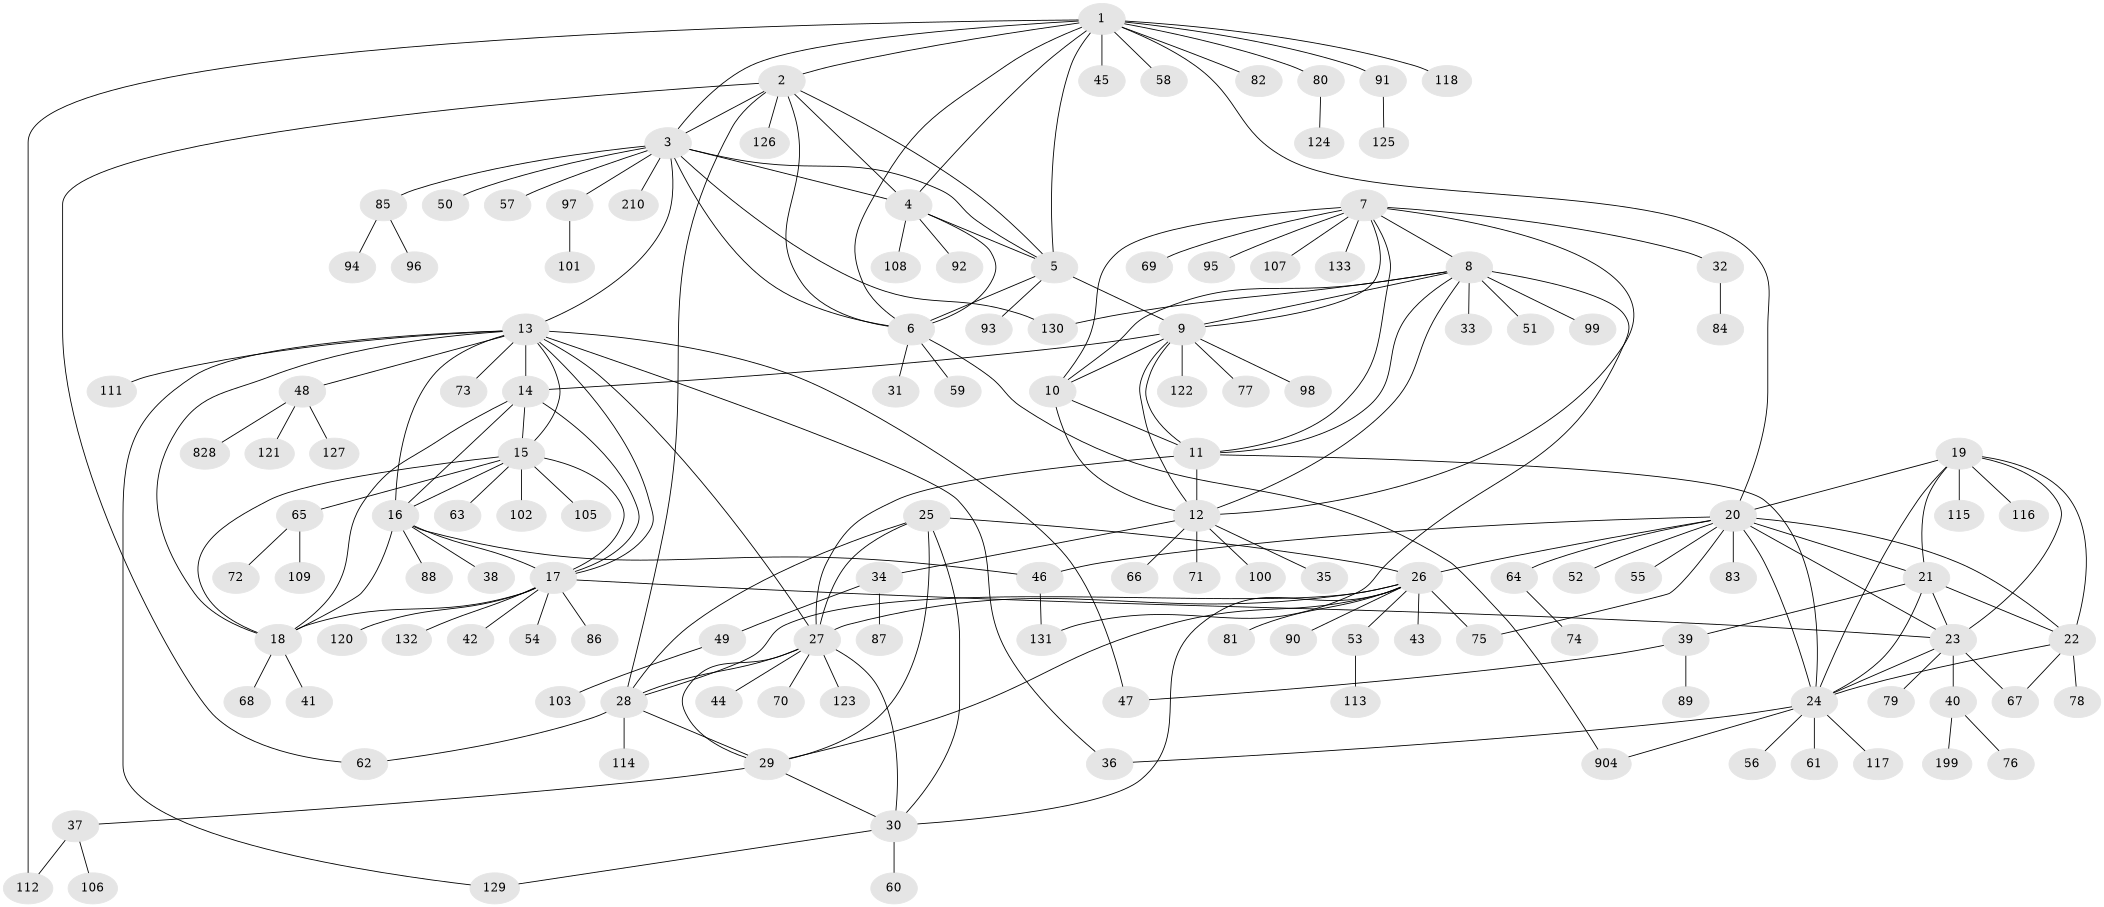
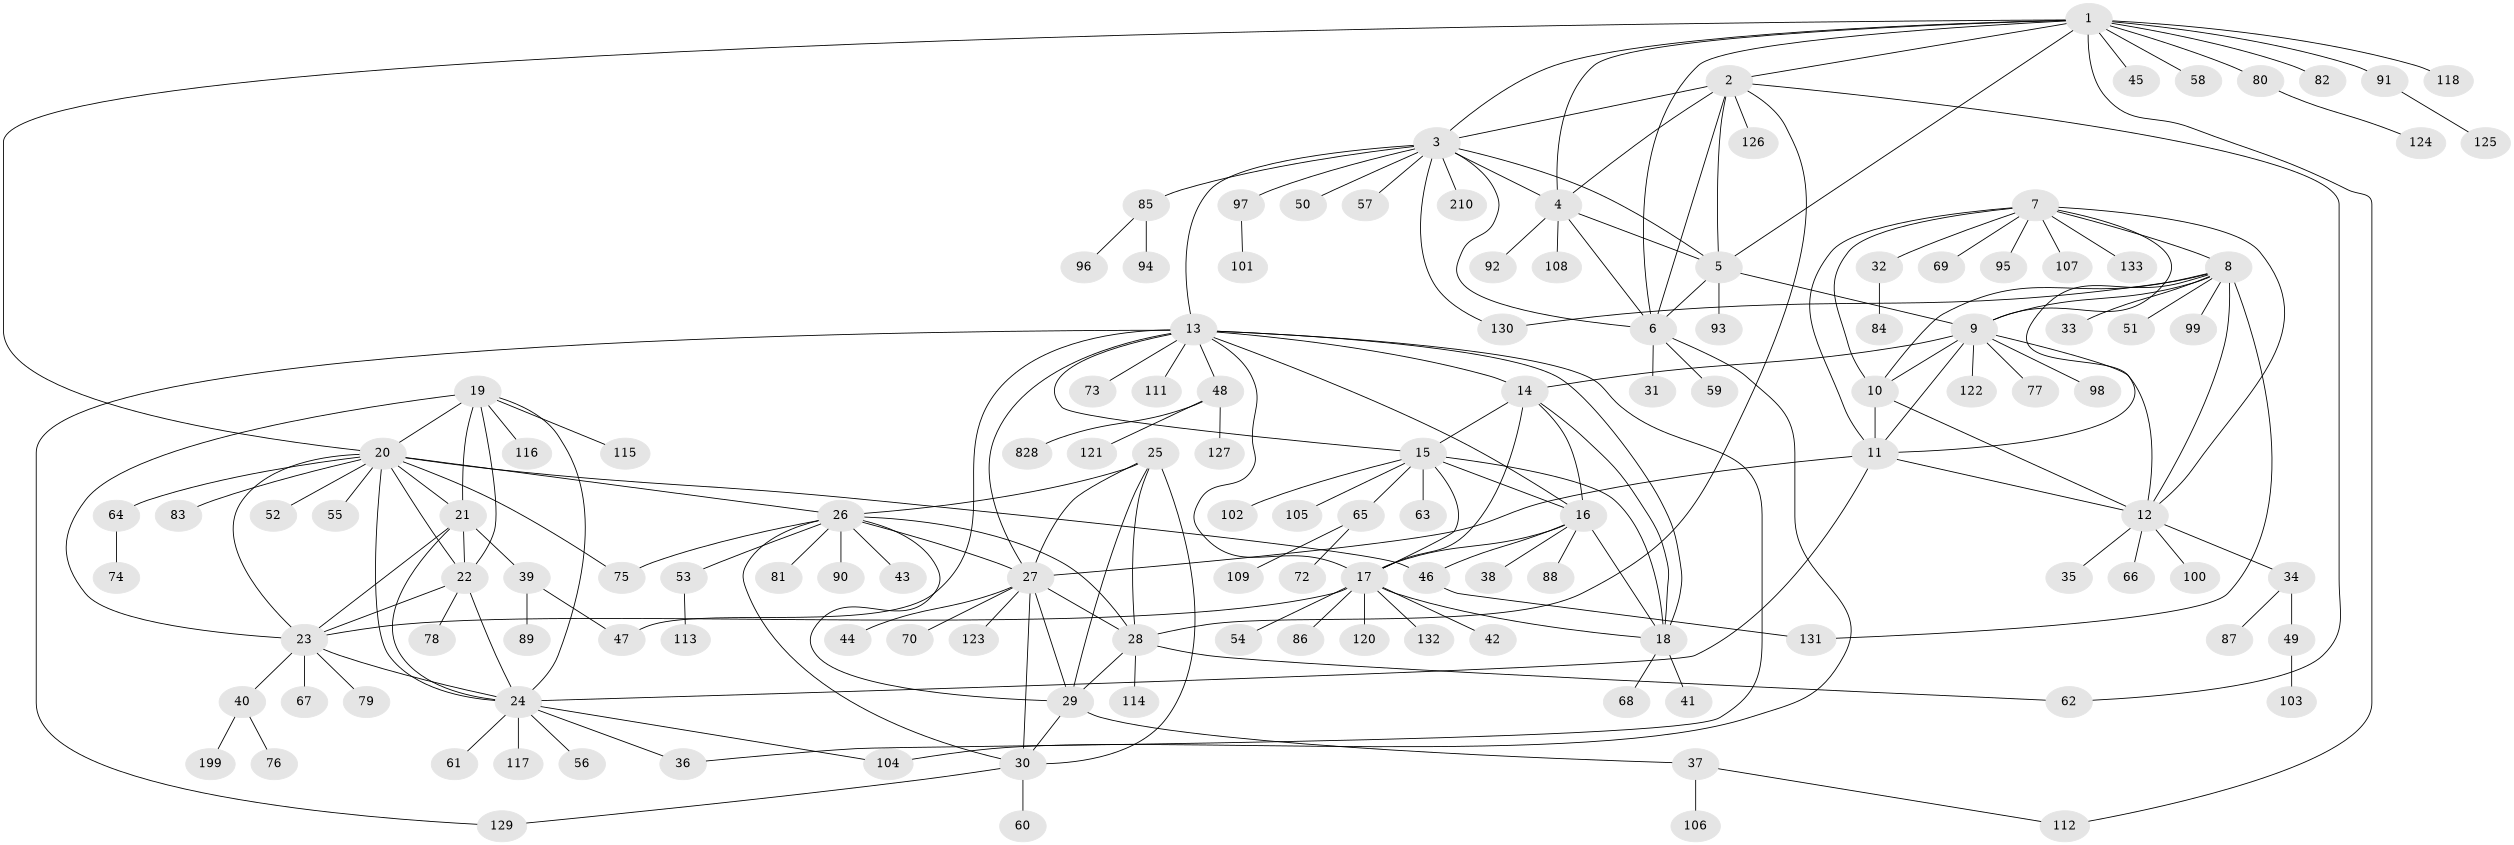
node "71": removed
edge "22" -- "67": now "22" -- "23"
node "904": label "904" -> "104"
